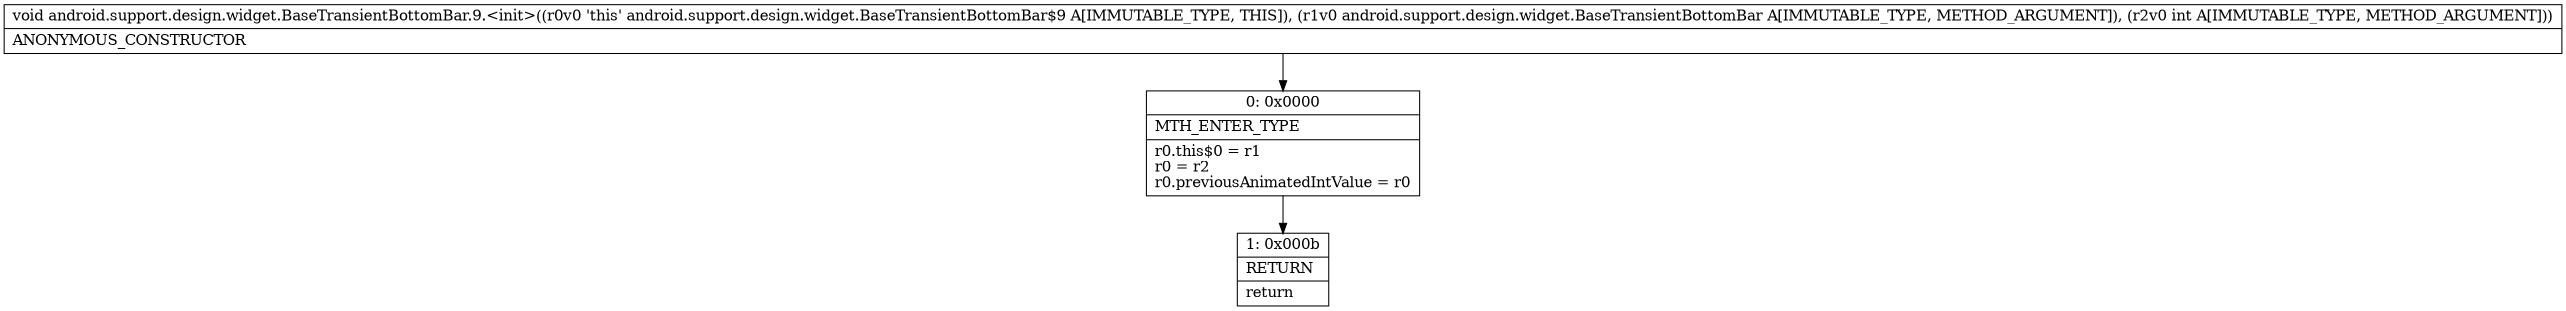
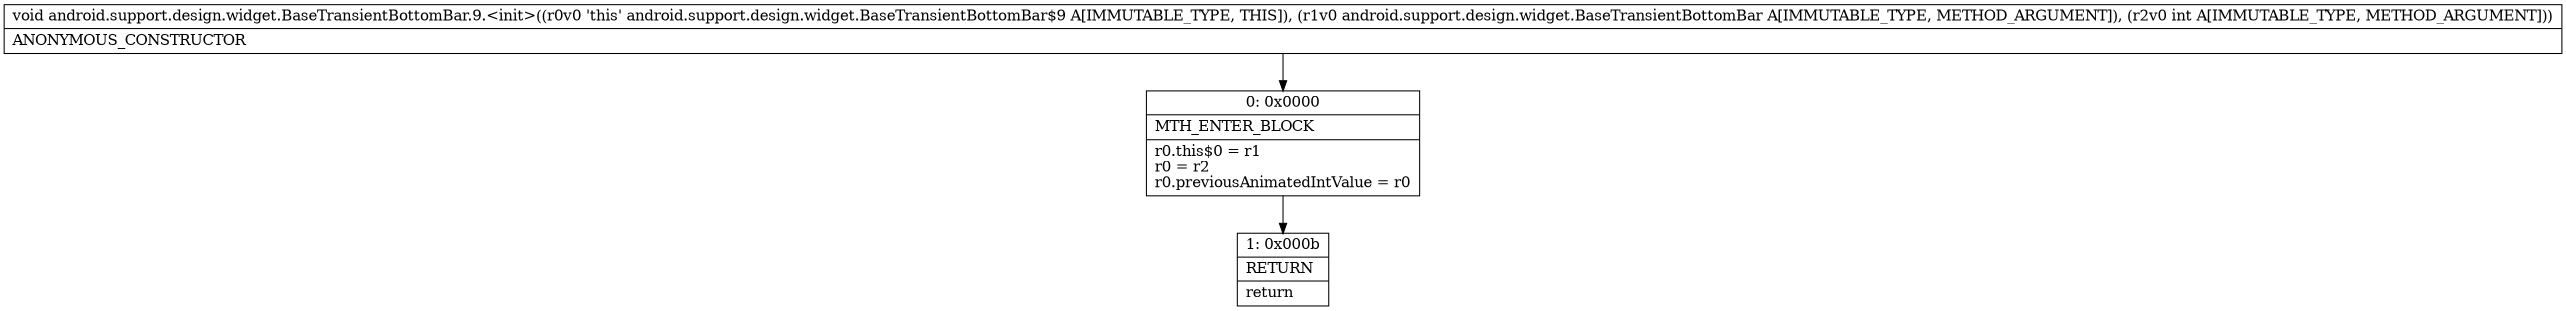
node "0: 0x0000": text "MTH_ENTER_TYPE" -> "MTH_ENTER_BLOCK"
